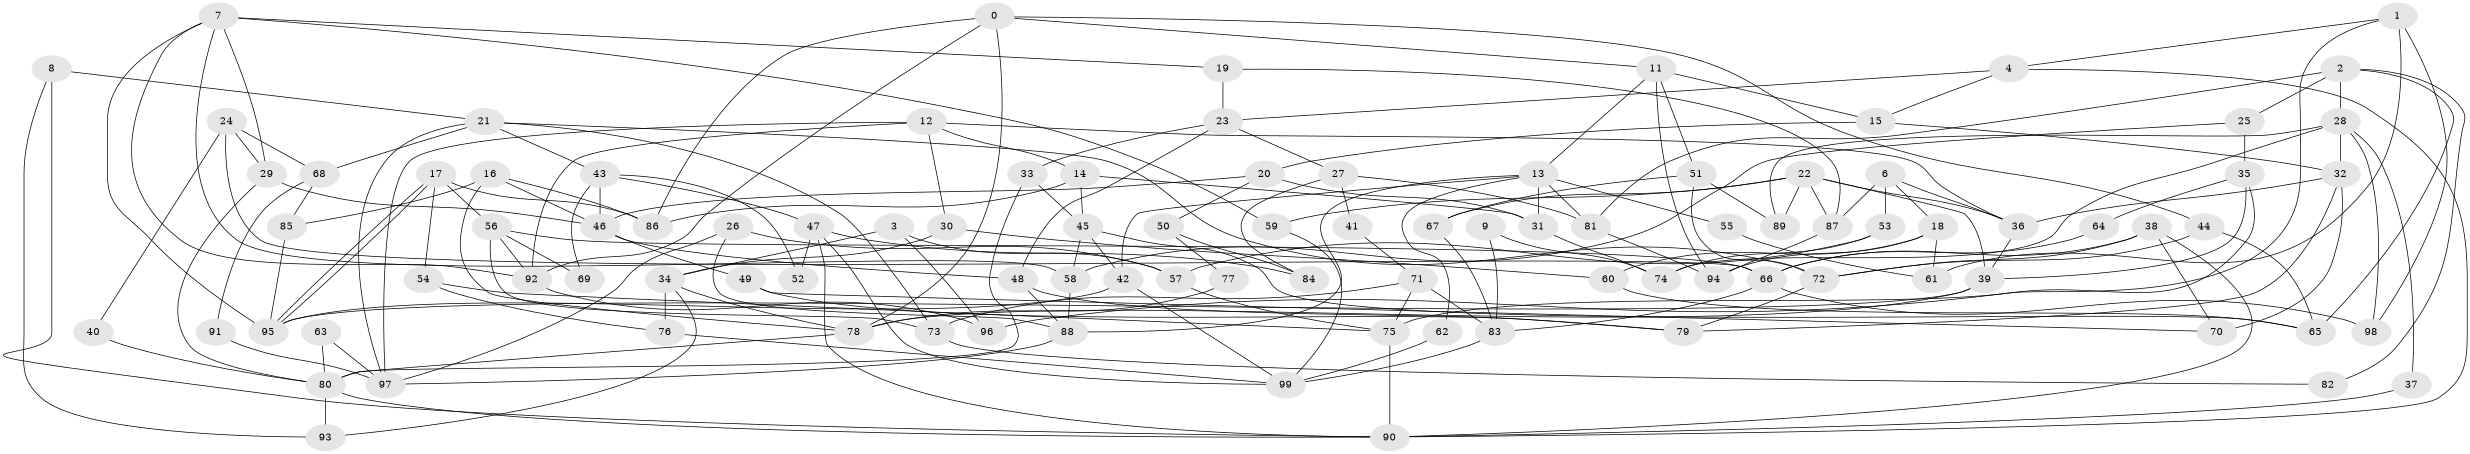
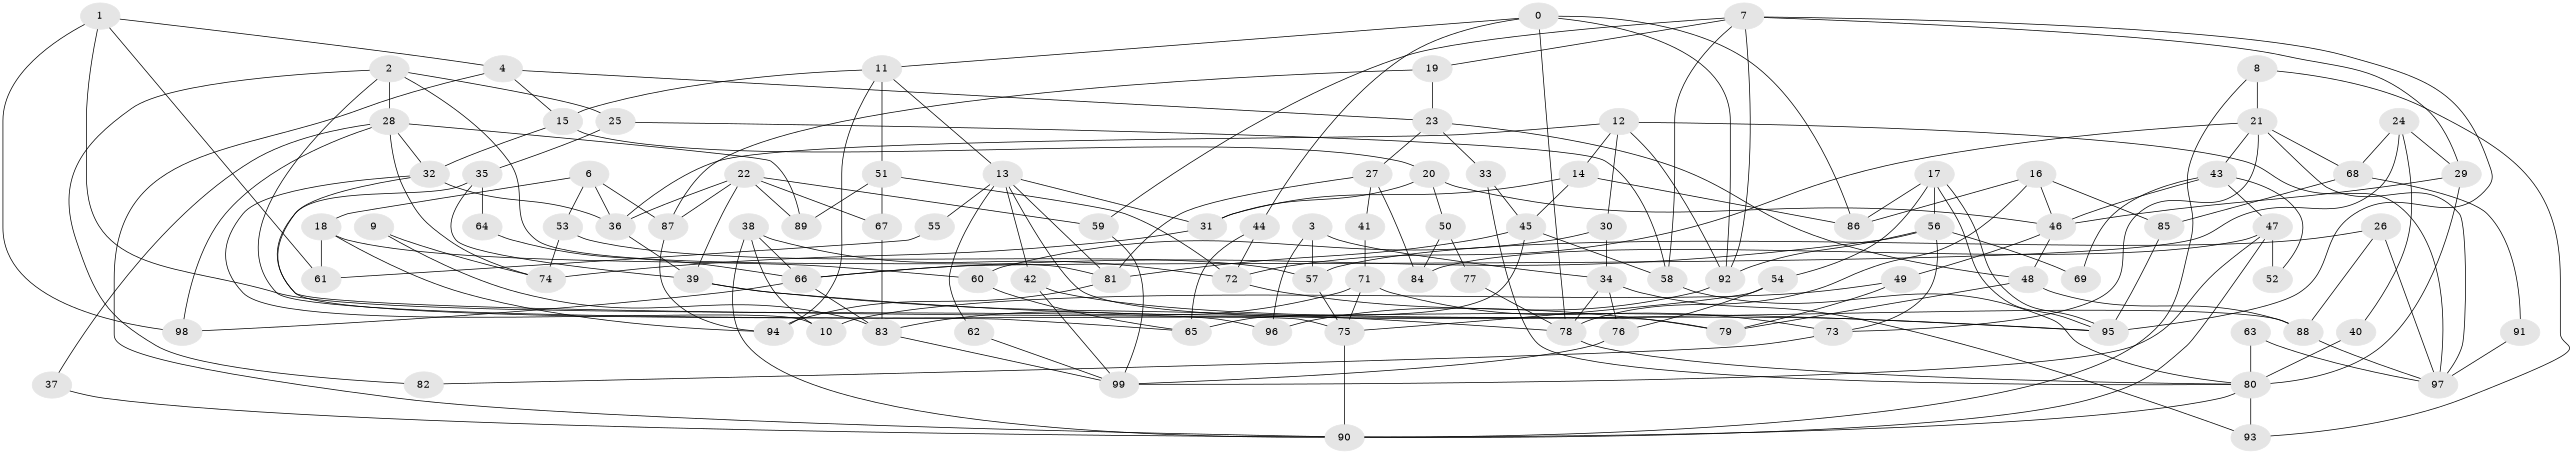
edge "45" -- "42": now "45" -- "81"
edge "58" -- "88": now "58" -- "80"
node "70": label "70" -> "10"
